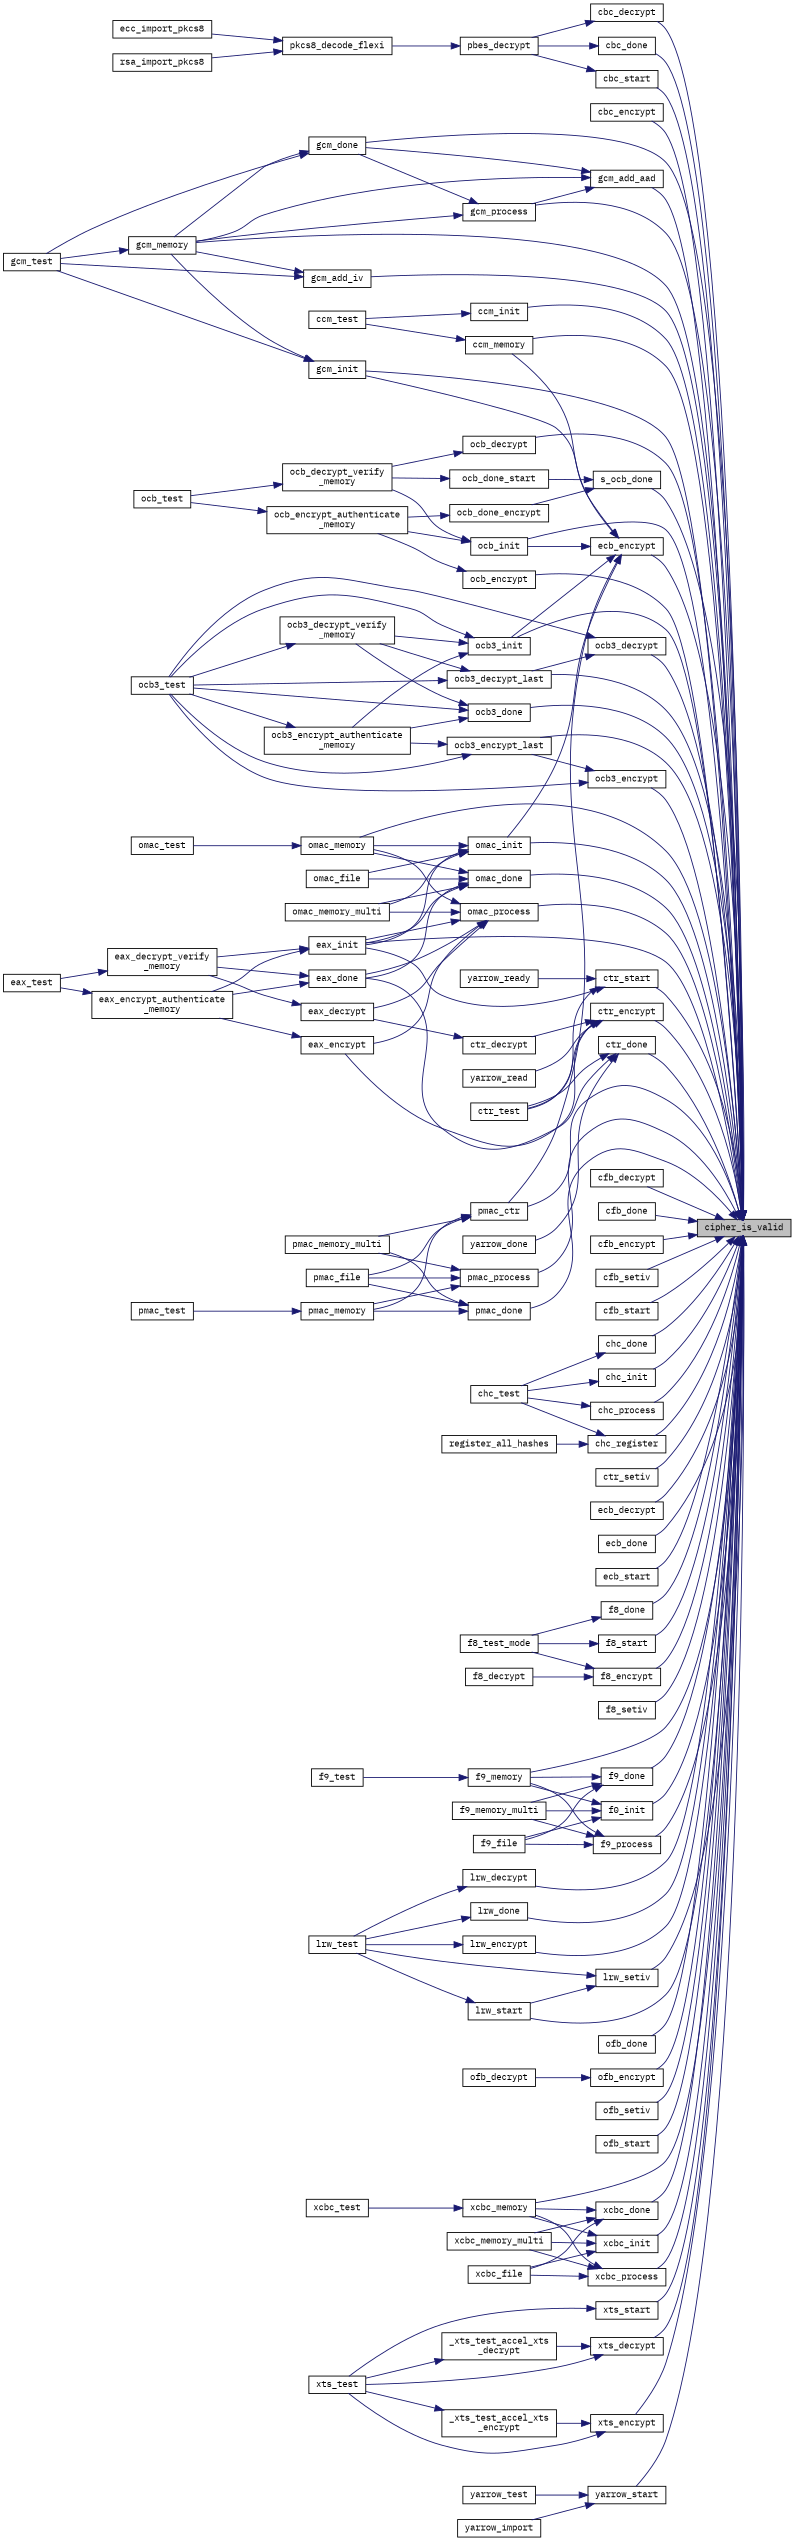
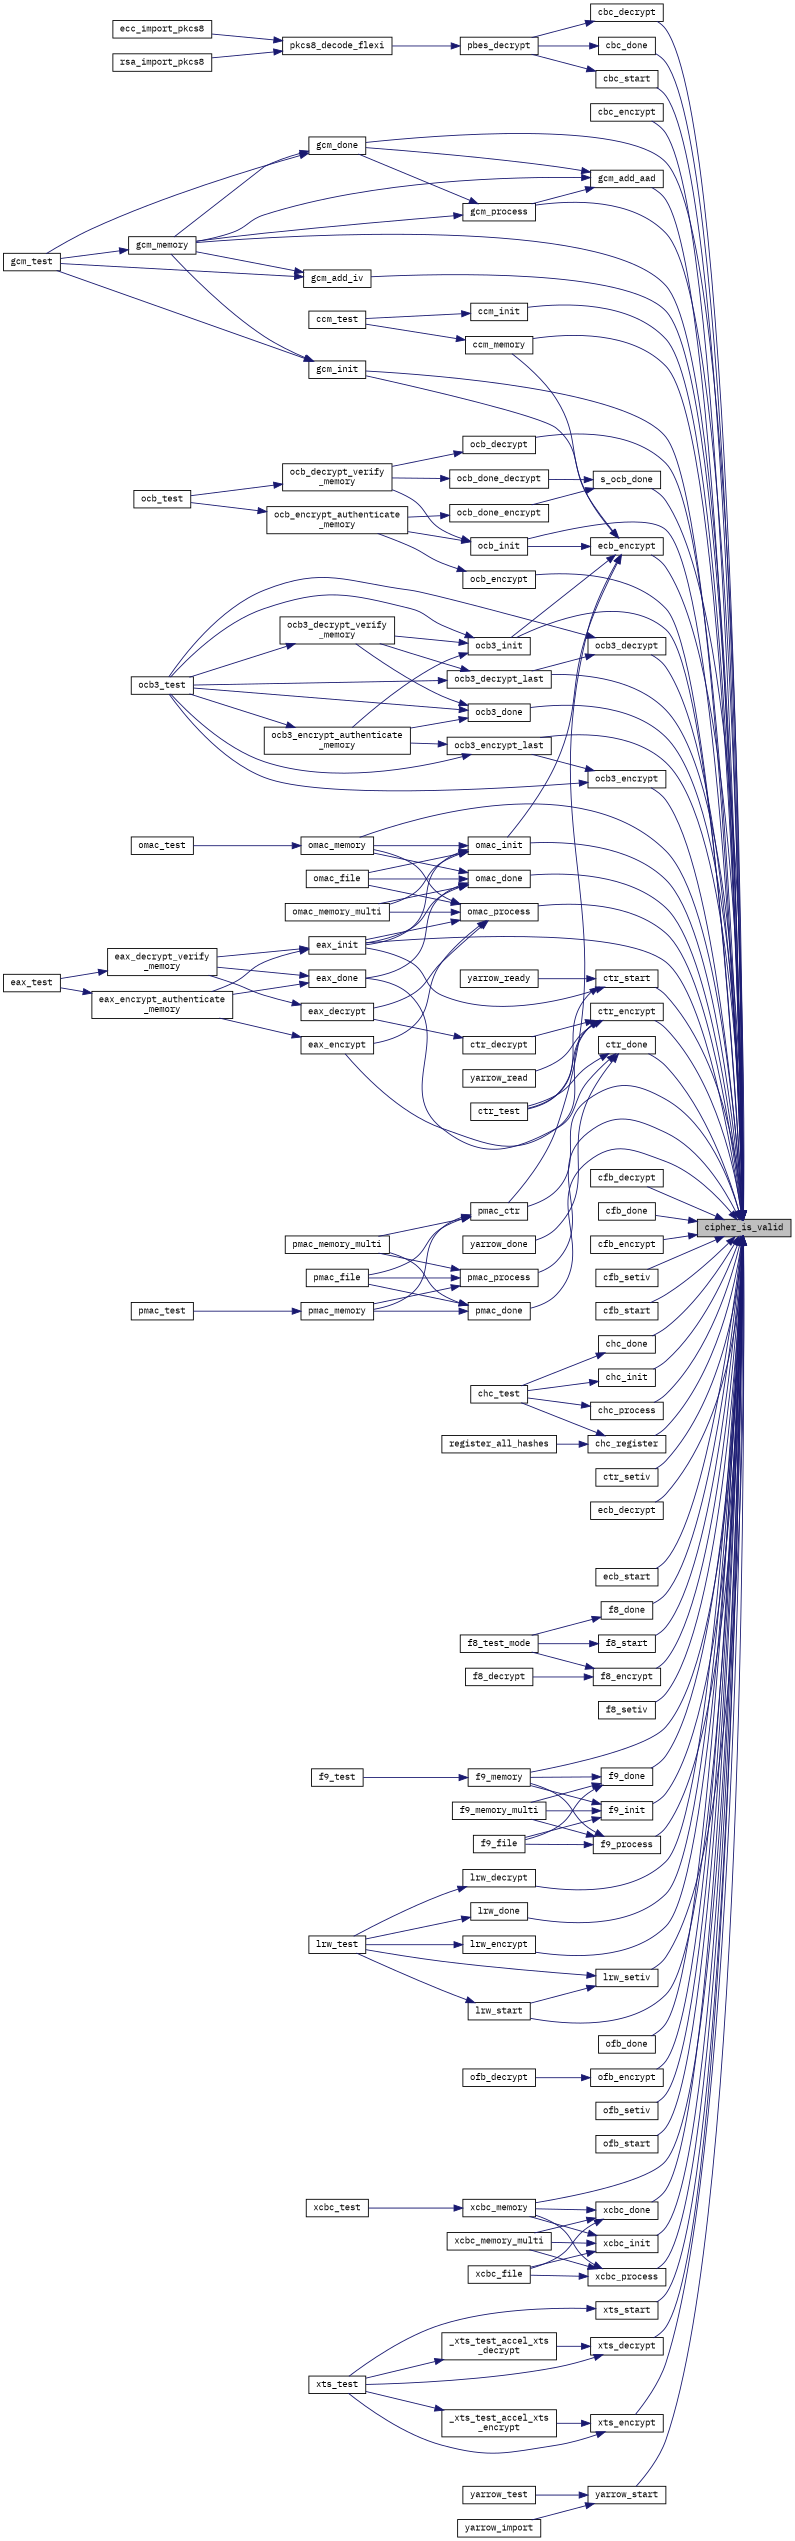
node "ocb_done_start": label "ocb_done_start" -> "ocb_done_decrypt"
edge "eax_done" -> "omac_process": now "omac_file" -> "omac_process"
node "ecb_done": removed
node "f0_init": label "f0_init" -> "f9_init"
